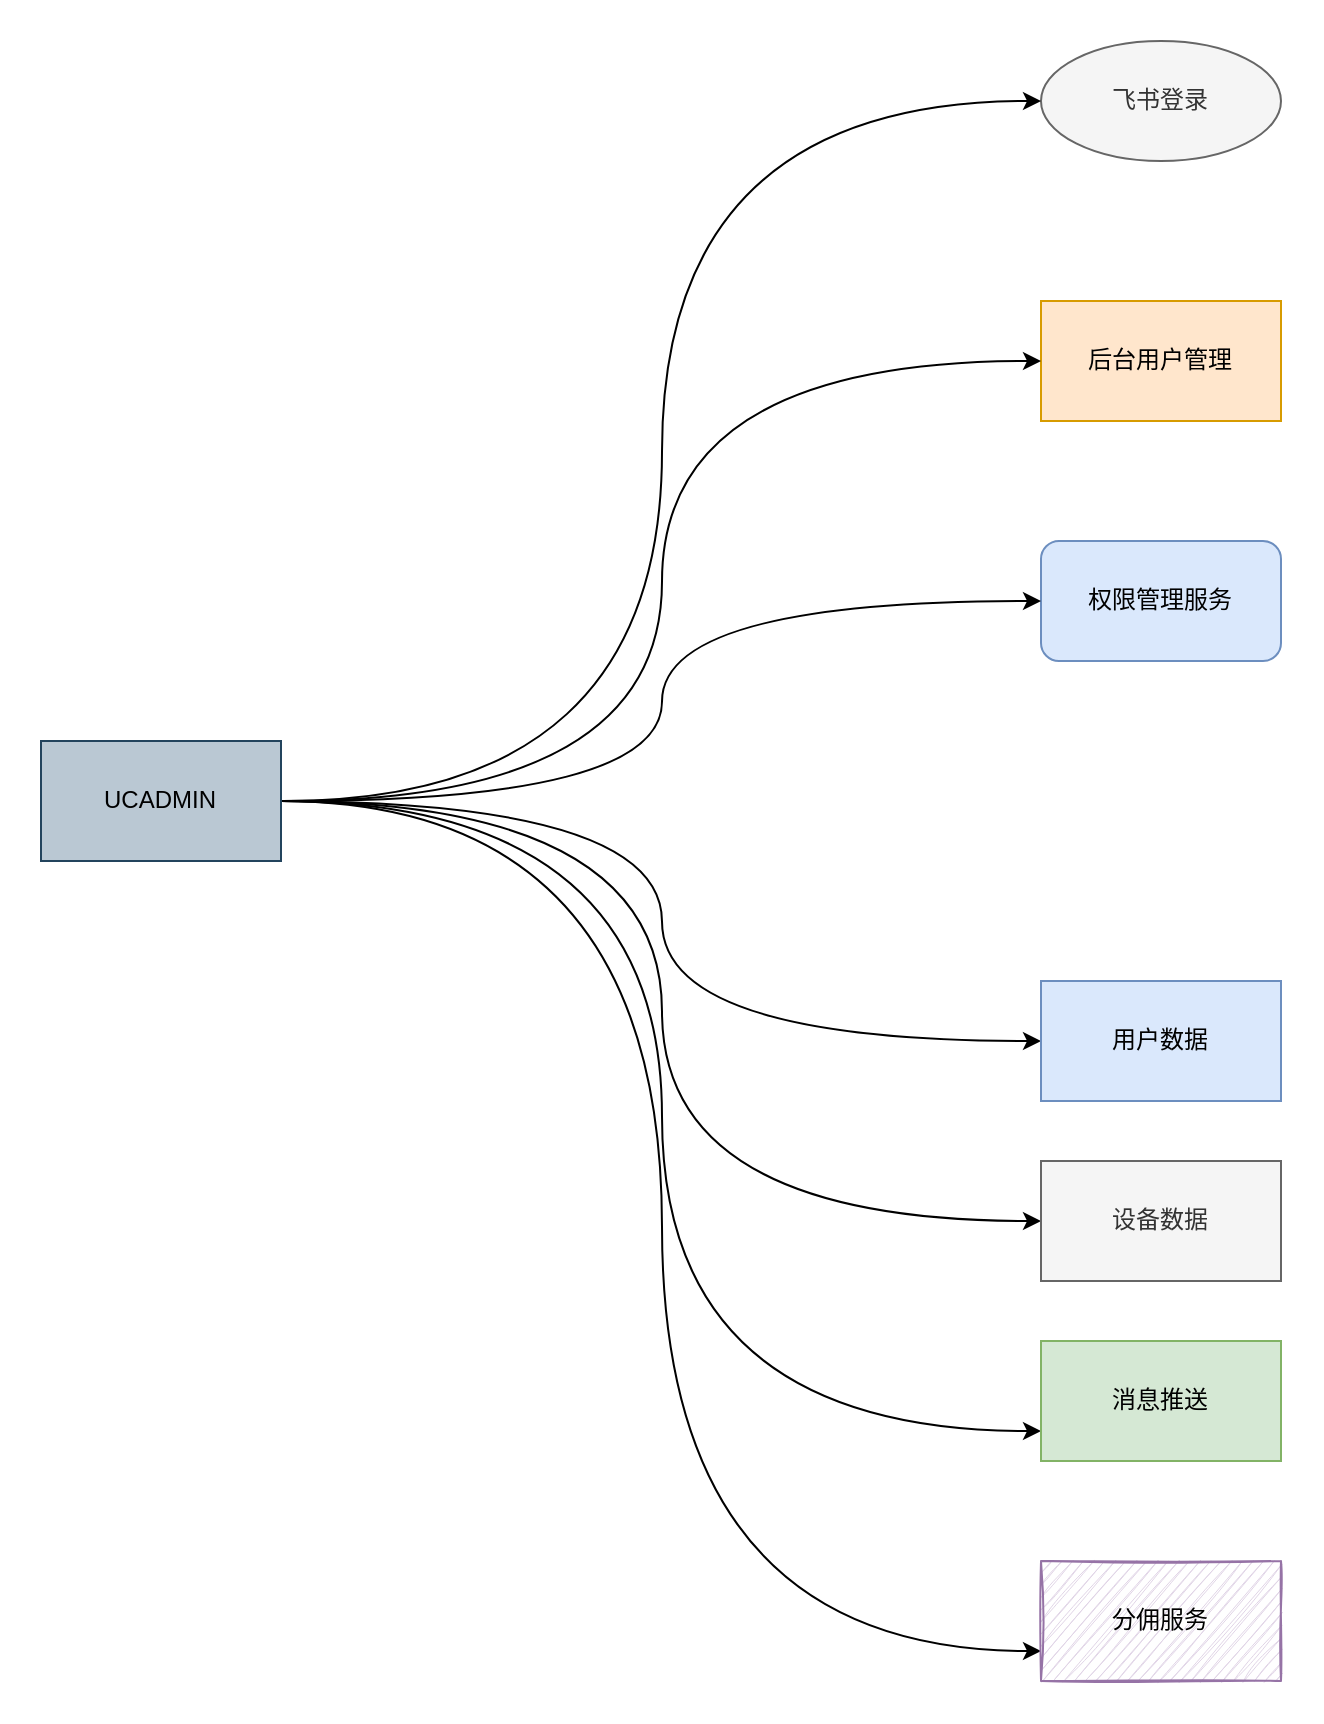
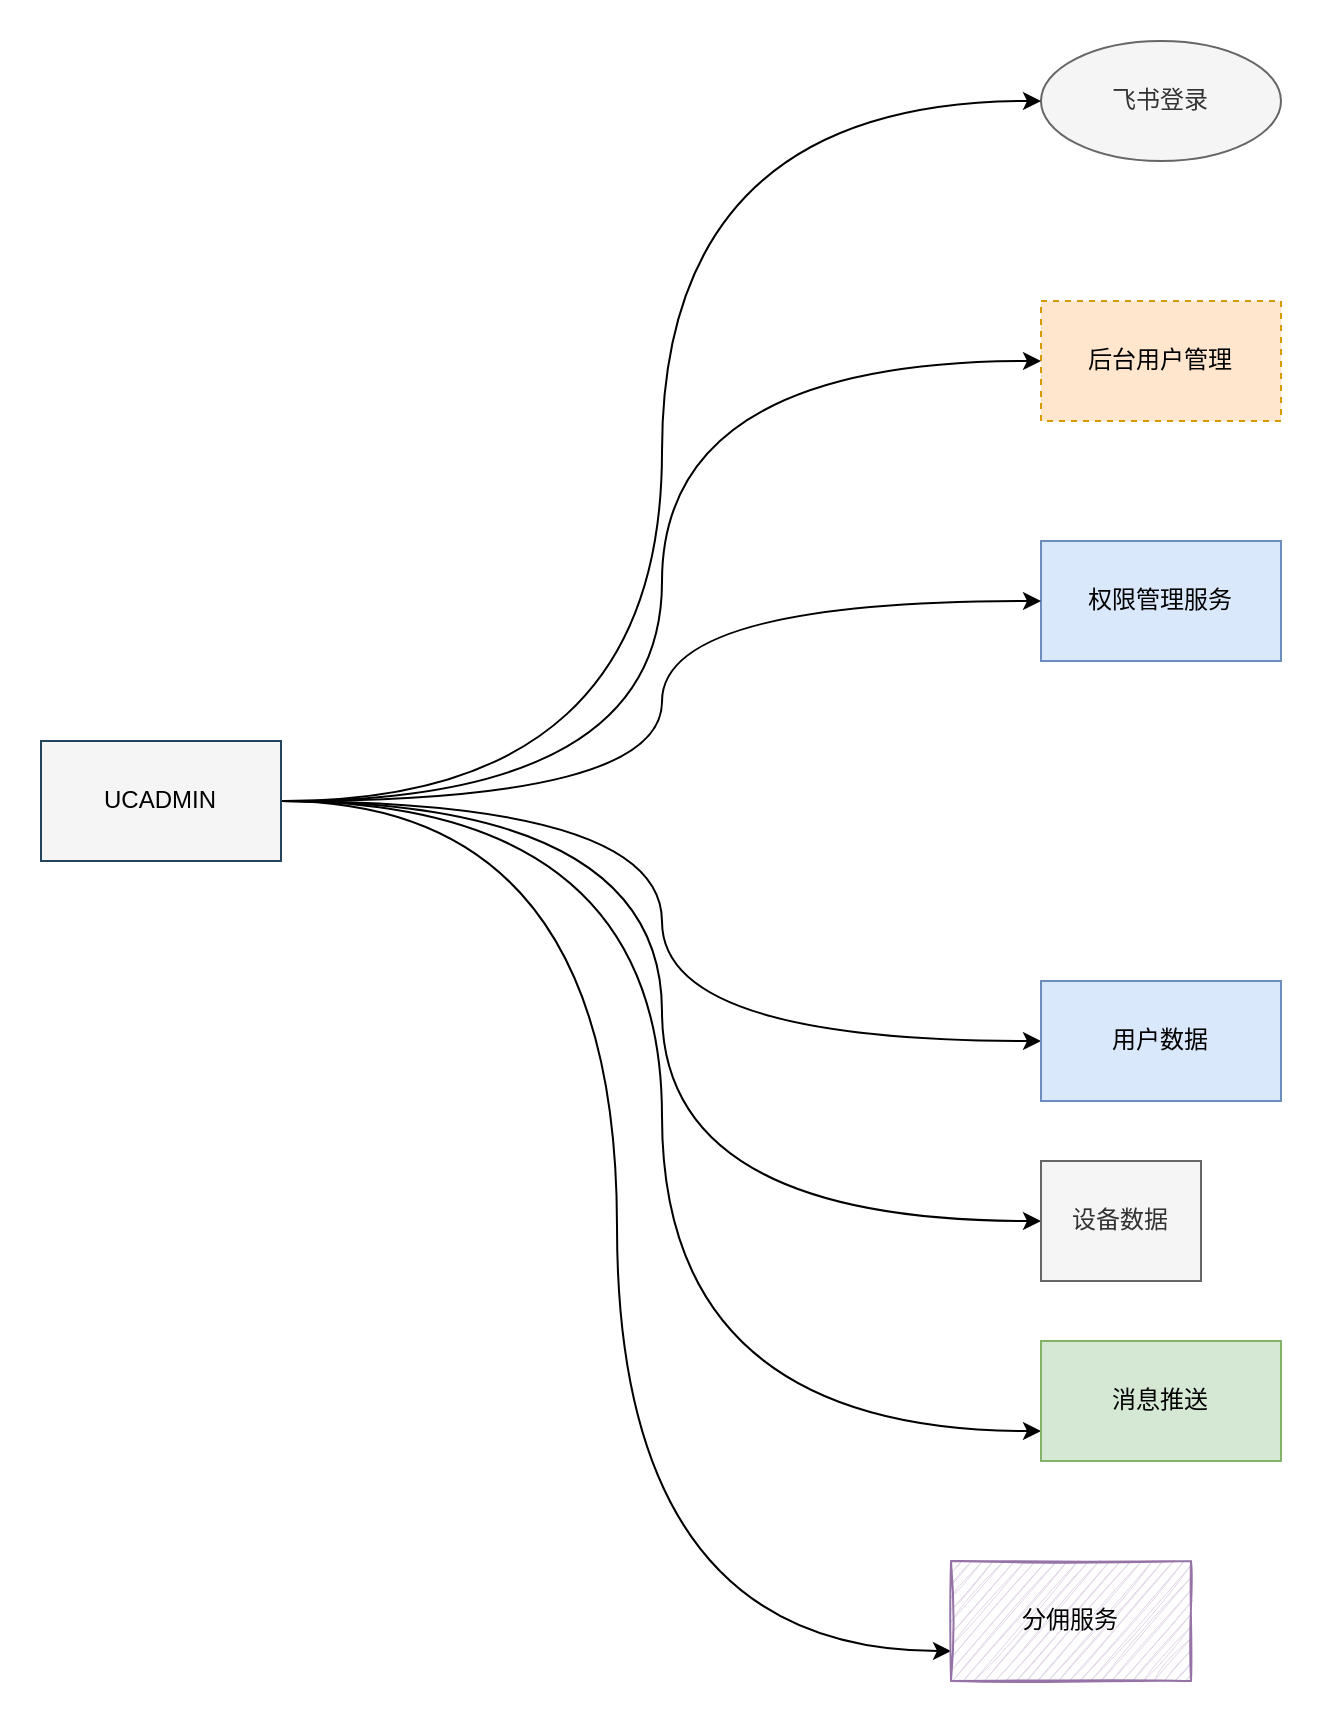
node "后台用户管理": style solid -> dashed
node "权限管理服务": shape rounded rectangle -> rectangle
node "UCADMIN": fillcolor #bac8d3 -> #f5f5f5
node "设备数据": size 240x120 -> 160x120
node "分佣服务": moved (1161, 1621) -> (1071, 1621)
